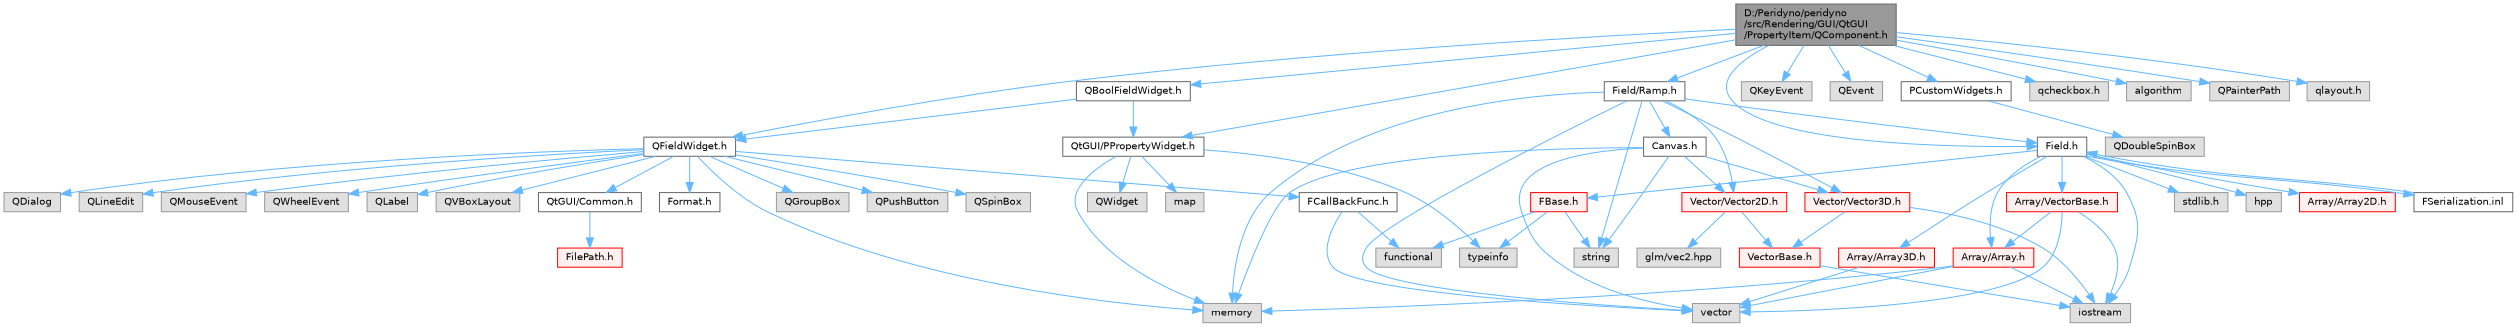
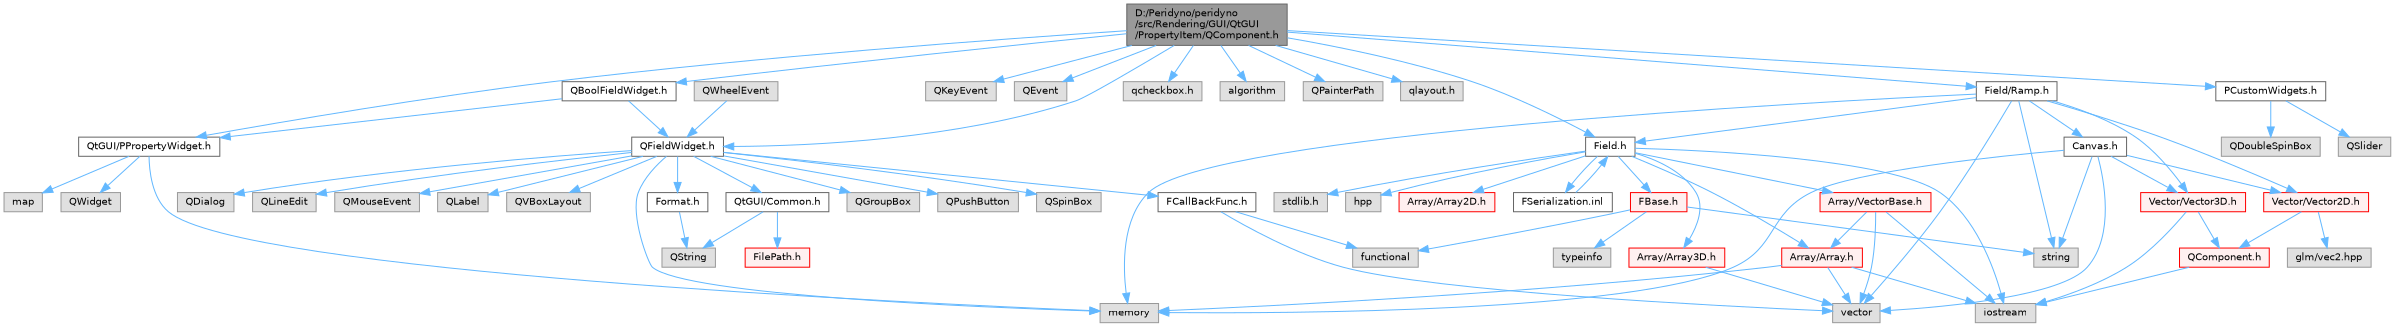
node "QSlider": added
edge "QFieldWidget.h" -> "QWheelEvent": reversed
edge "QtGUI/PPropertyWidget.h" -> "typeinfo": removed
node "QString": added
node "VectorBase.h": label "VectorBase.h" -> "QComponent.h"
